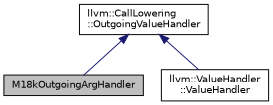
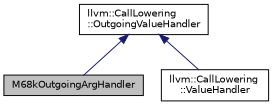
node "M18kOutgoingArgHandler": label "M18kOutgoingArgHandler" -> "M68kOutgoingArgHandler"
node "llvm::ValueHandler ::ValueHandler": label "llvm::ValueHandler ::ValueHandler" -> "llvm::CallLowering ::ValueHandler"
